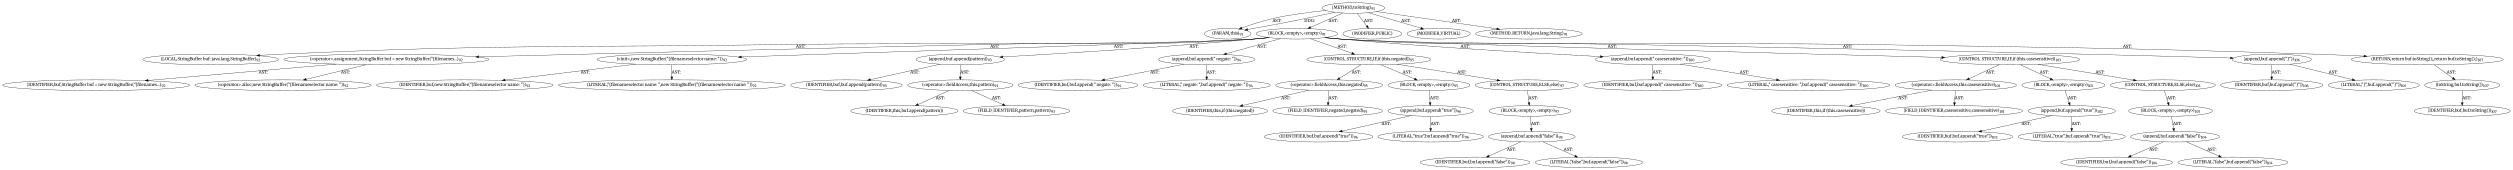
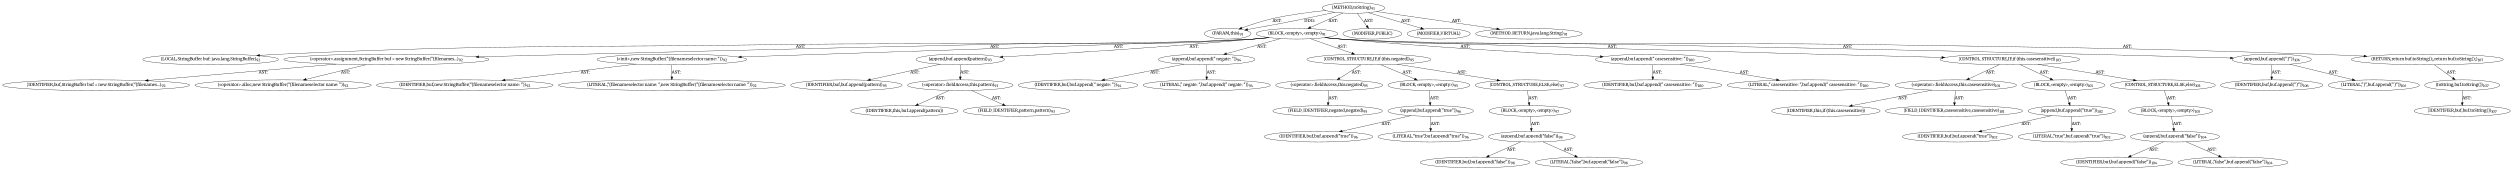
node "(IDENTIFIER,this,if (this.negated))": removed
